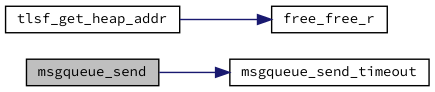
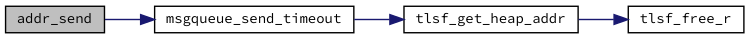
node "free_free_r": label "free_free_r" -> "tlsf_free_r"
edge "msgqueue_send_timeout" -> "tlsf_get_heap_addr": added
node "msgqueue_send": label "msgqueue_send" -> "addr_send"
